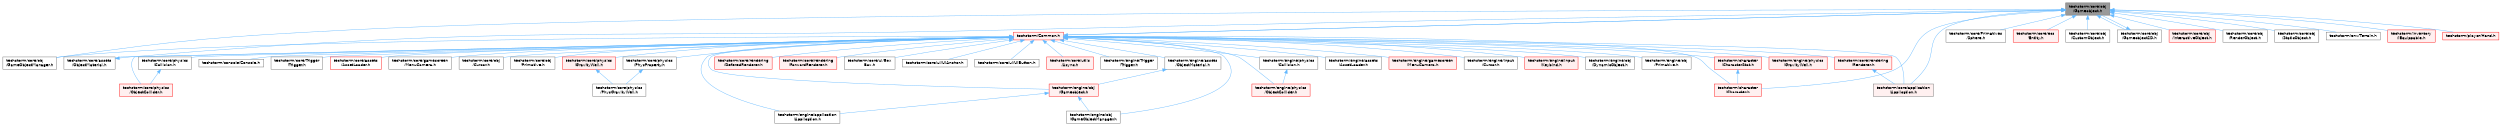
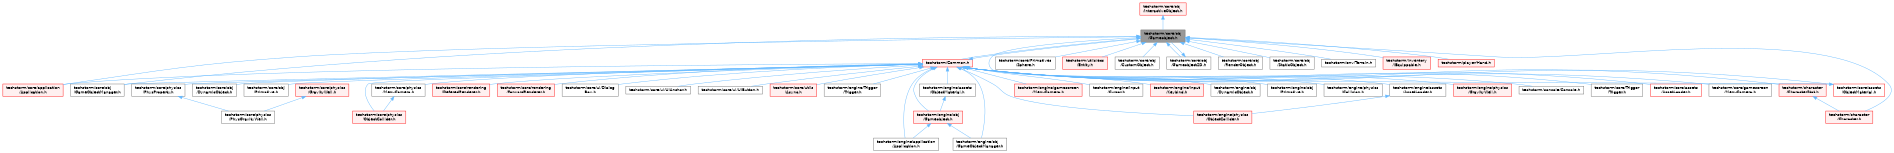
edge "techstorm/core/obj /InteractiveObject.h" -> "techstorm/core/obj /Gameobject.h": reversed
node "techstorm/core/ecs /Entity.h": label "techstorm/core/ecs /Entity.h" -> "techstorm/utils/ecs /Entity.h"
edge "techstorm/character /Character.h" -> "techstorm/Common.h": removed
edge "techstorm/core/physics /GravityWell.h" -> "techstorm/Common.h": removed
node "techstorm/core/assets /ObjectMaterial.h": color grey40 -> red
node "techstorm/core/physics /Collision.h": label "techstorm/core/physics /Collision.h" -> "techstorm/core/physics /MenuCamera.h"
node "techstorm/core/obj /Cursor.h": label "techstorm/core/obj /Cursor.h" -> "techstorm/core/obj /DynamicObject.h"
node "techstorm/core/ui/Box Box.h": label "techstorm/core/ui/Box Box.h" -> "techstorm/core/ui/Dialog Box.h"
node "techstorm/core/rendering /Renderer.h": removed
edge "techstorm/engine/physics /ObjectCollider.h" -> "techstorm/engine/physics /Collision.h": now "techstorm/engine/physics /ObjectCollider.h" -> "techstorm/engine/assets /AssetLoader.h"
node "techstorm/core/application /Application.h": color grey40 -> red
